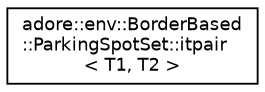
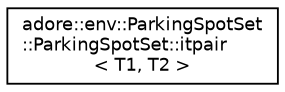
node "adore::env::BorderBased ::ParkingSpotSet::itpair < T1, T2 >": label "adore::env::BorderBased ::ParkingSpotSet::itpair < T1, T2 >" -> "adore::env::ParkingSpotSet ::ParkingSpotSet::itpair < T1, T2 >"
